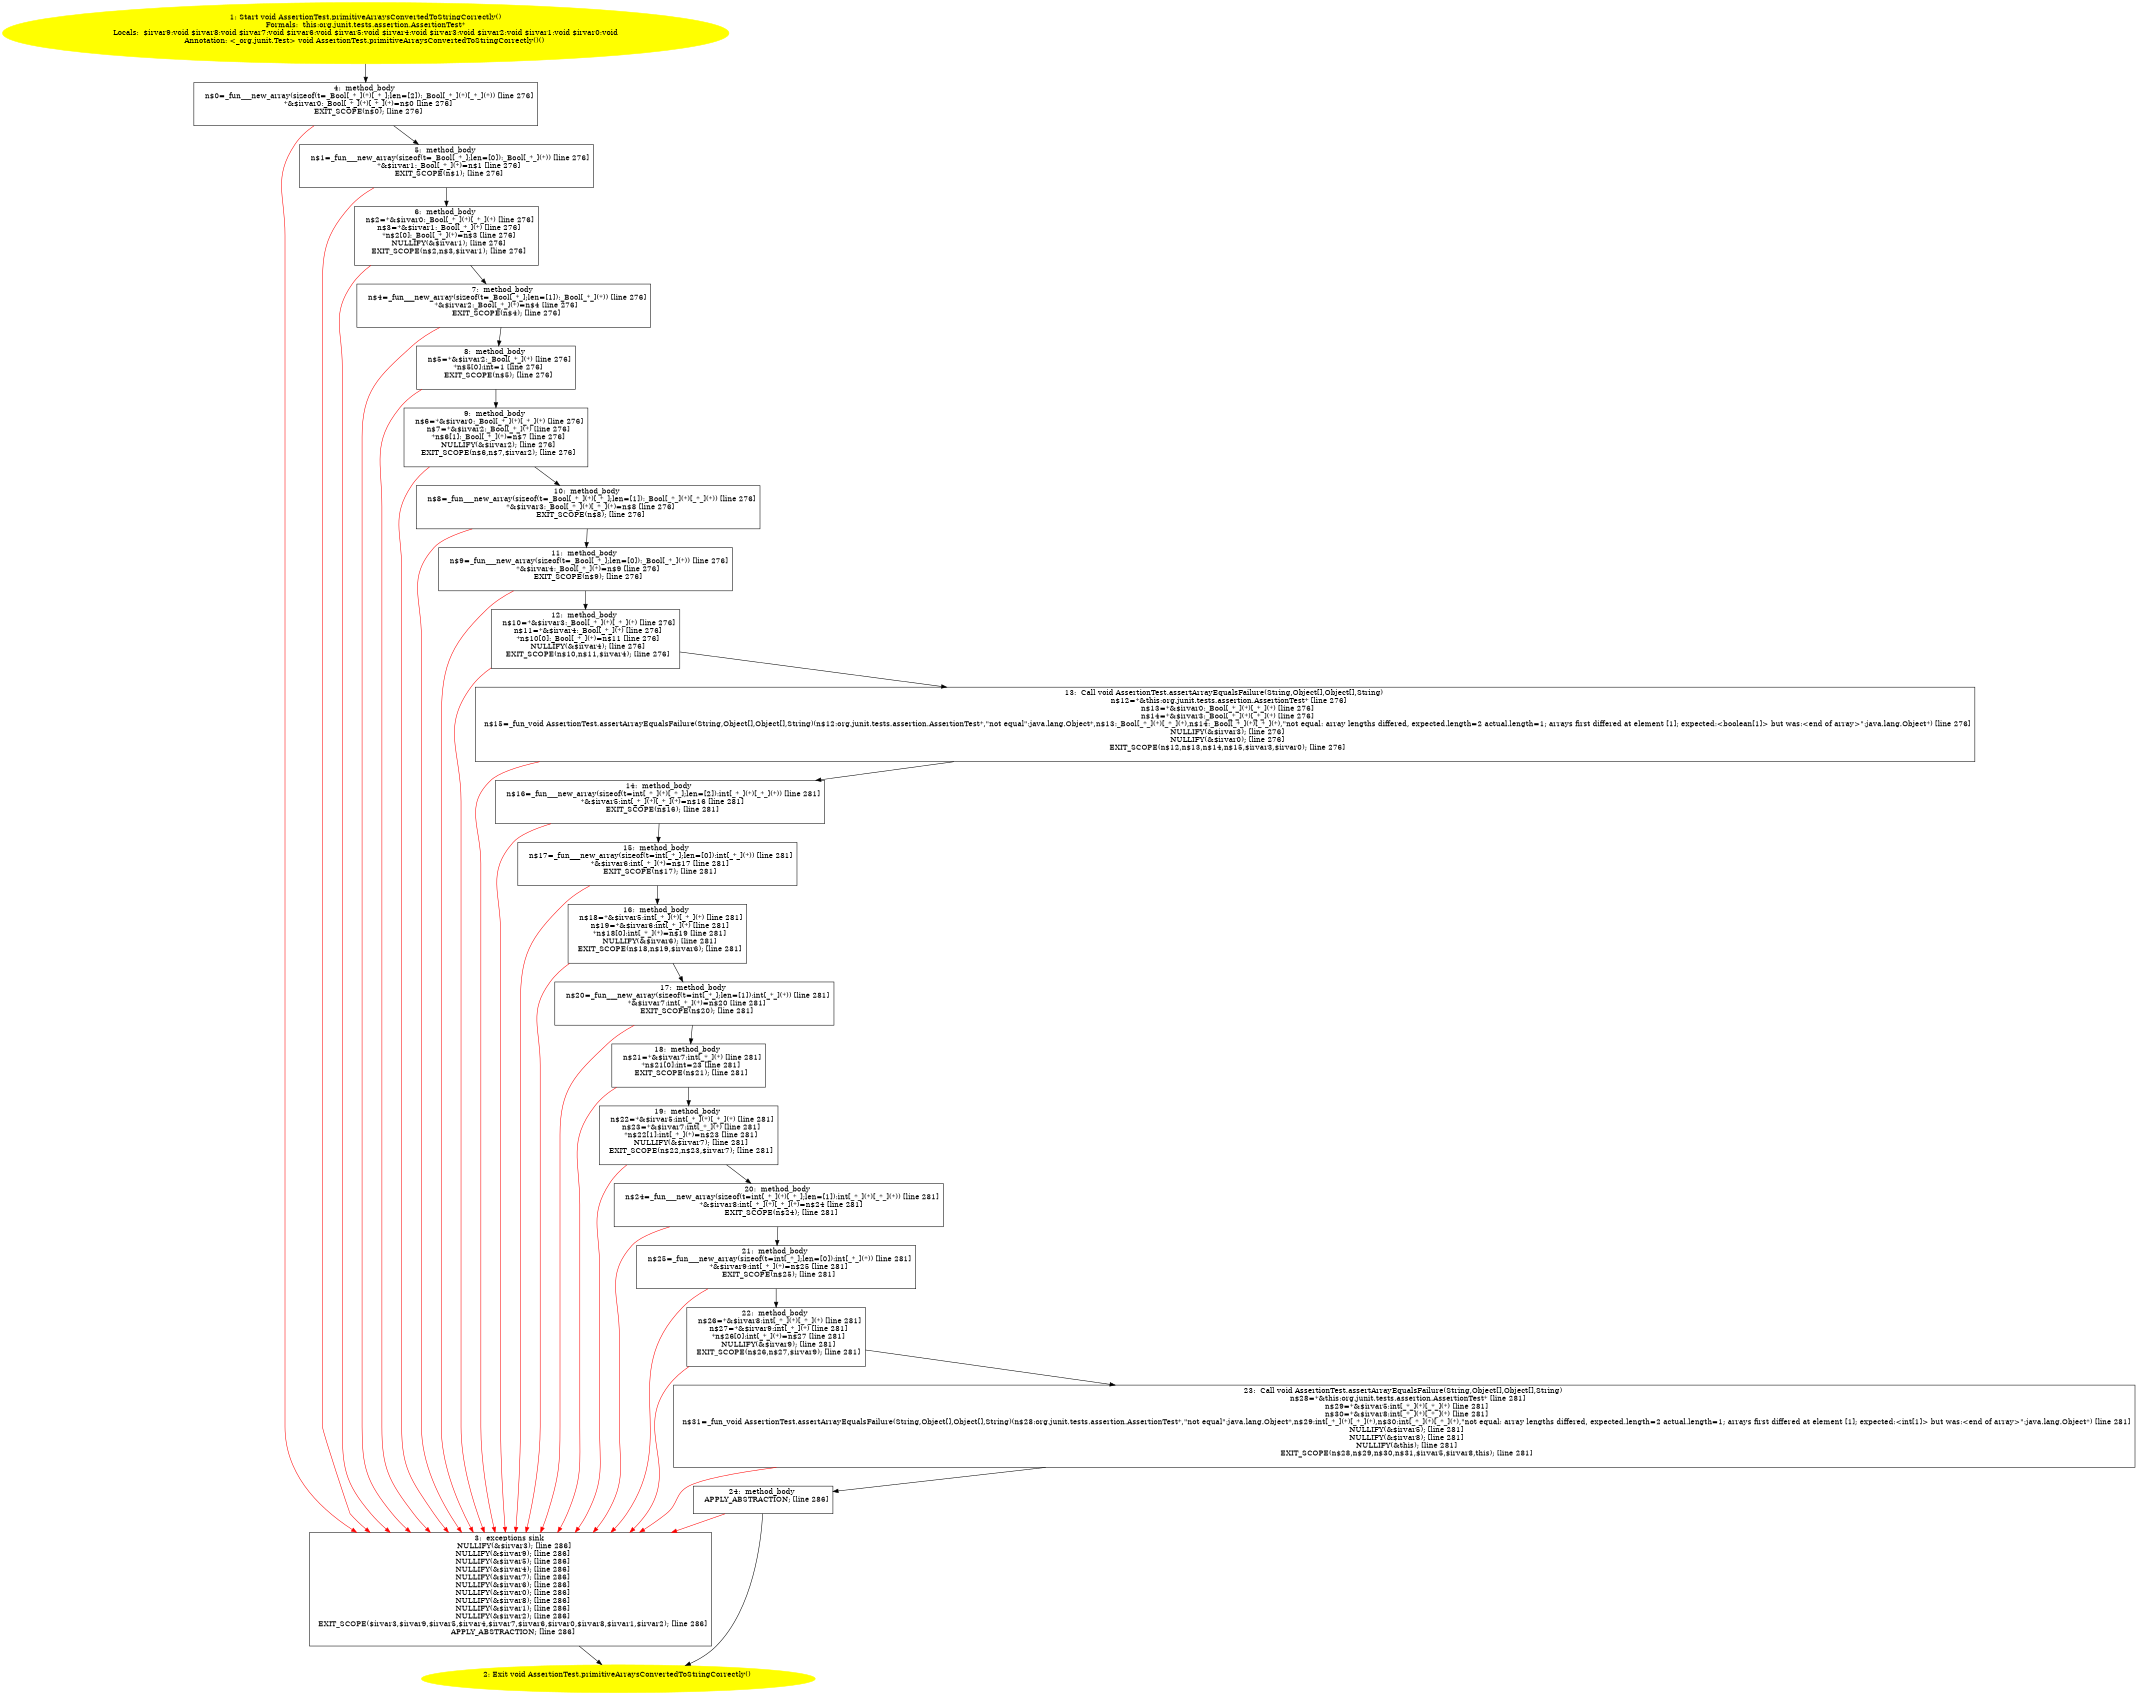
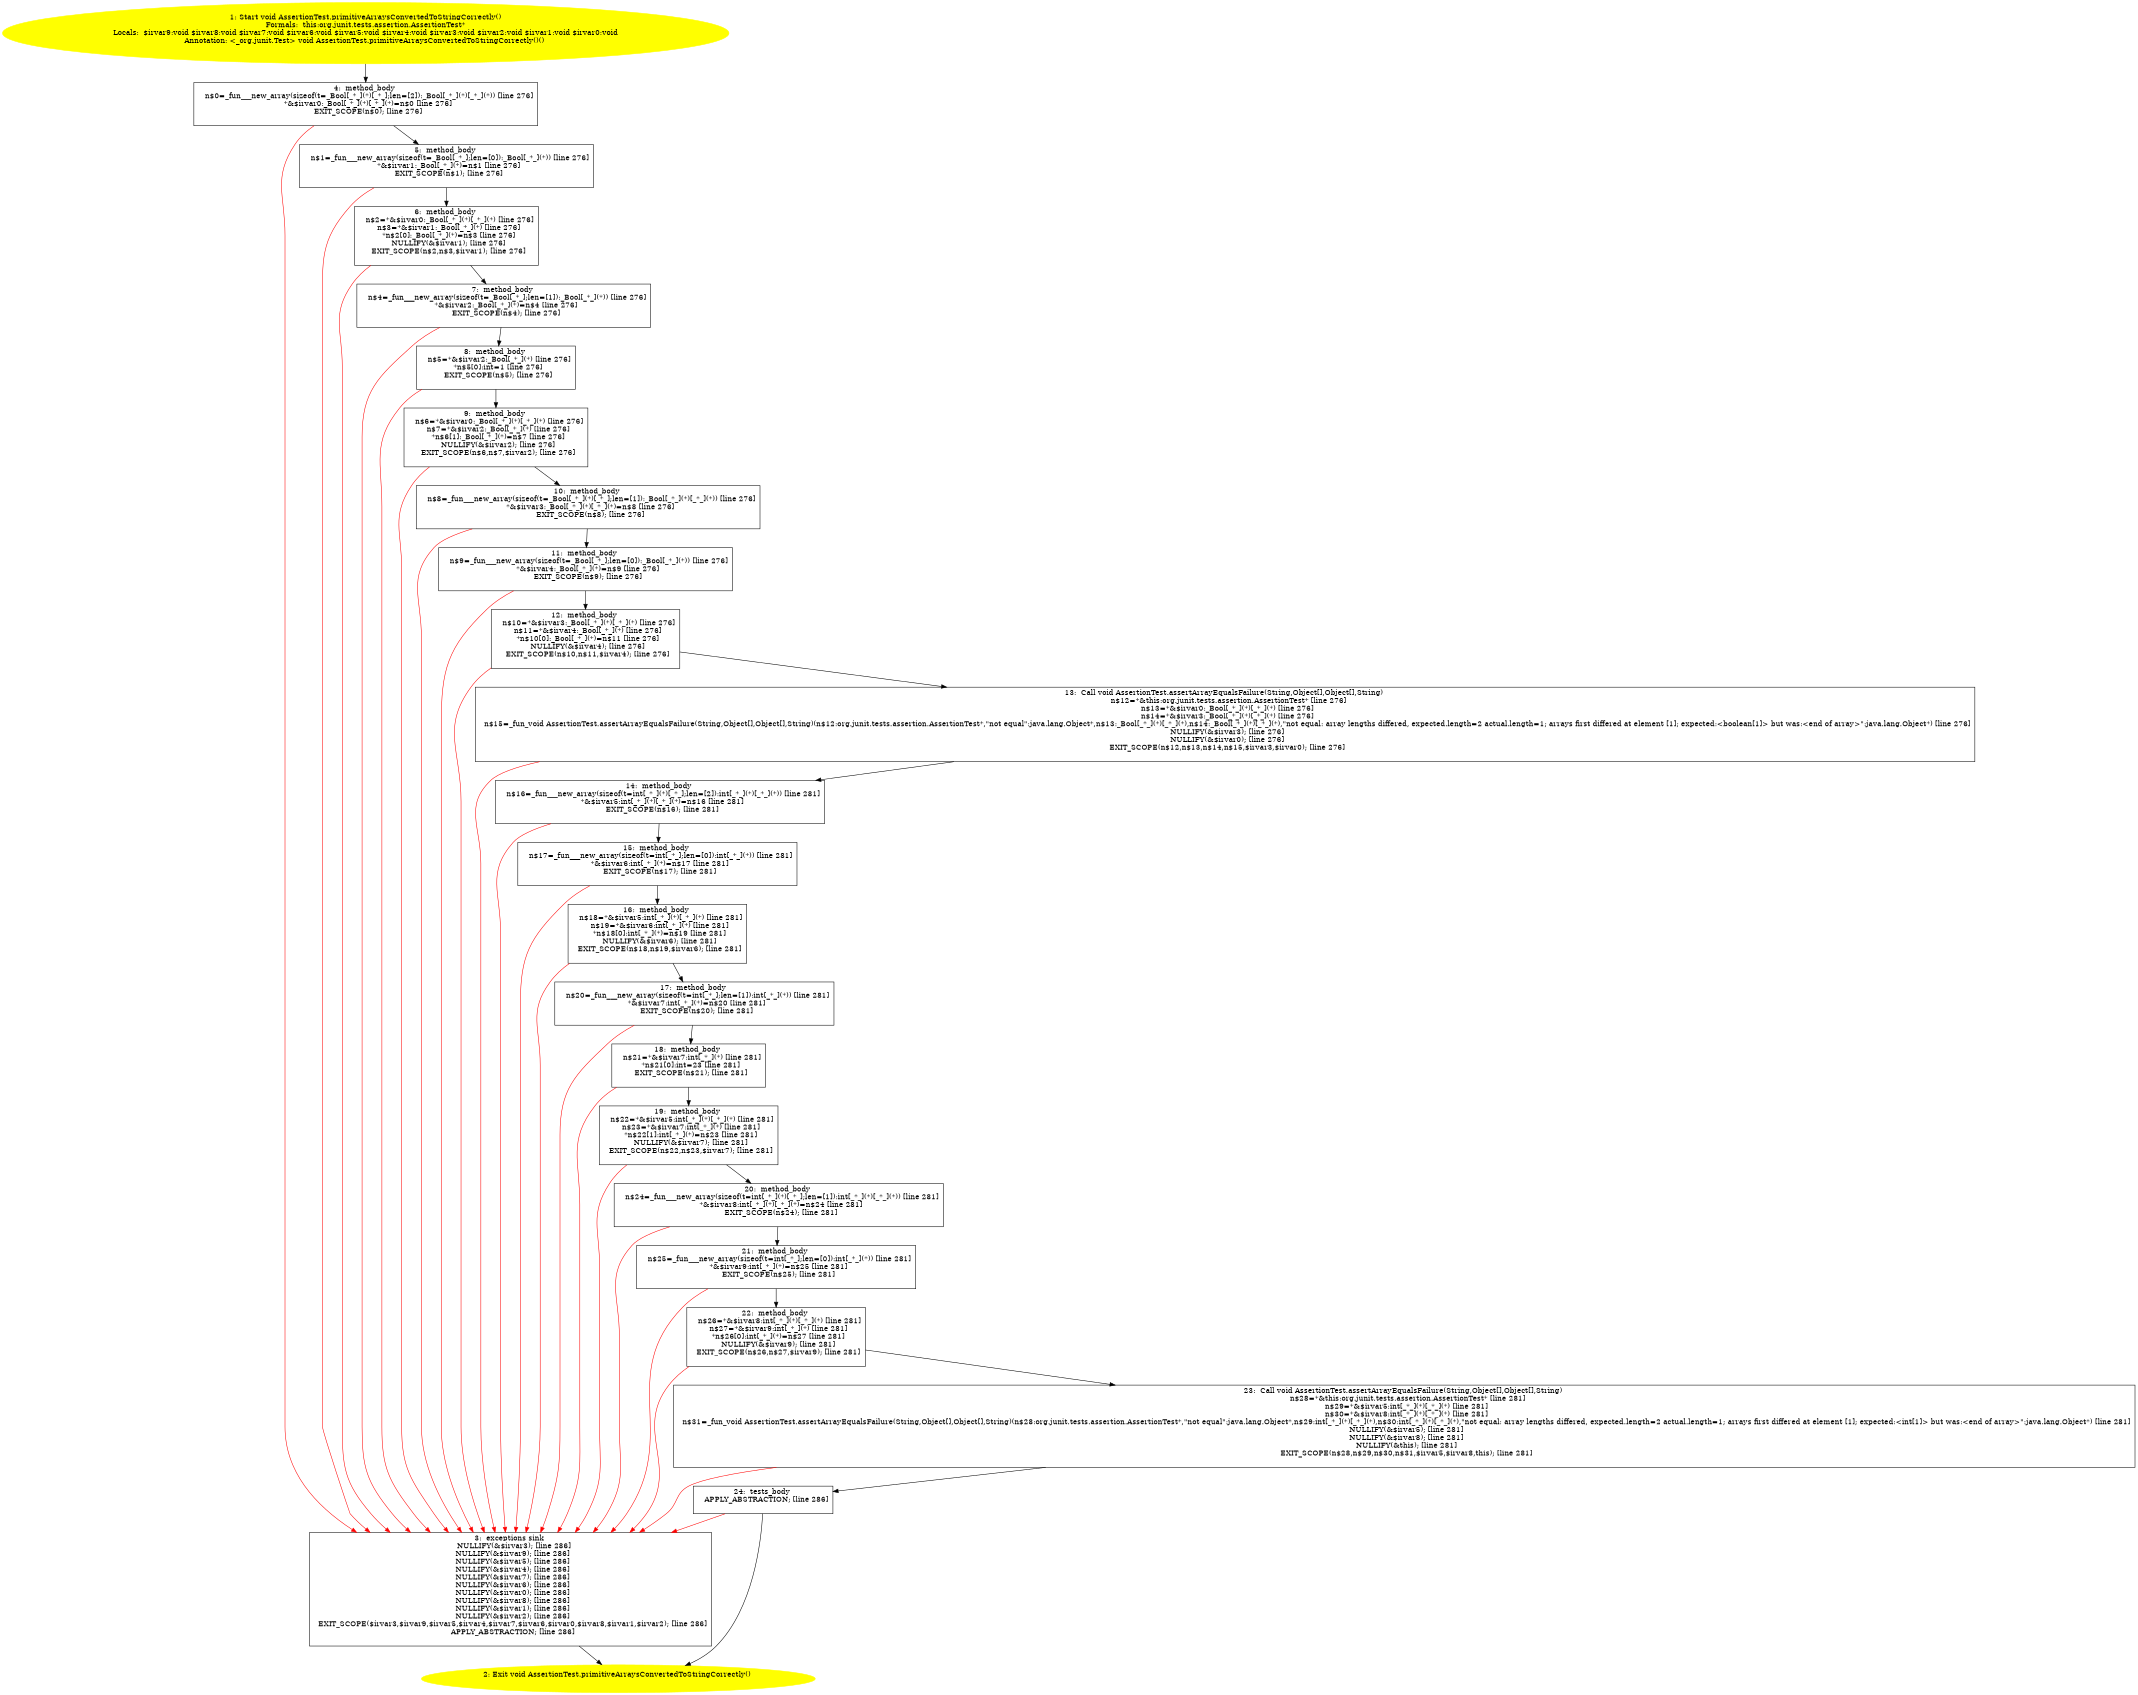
node "24:  method_body APPLY_ABSTRACTION; [line 286]": label "24:  method_body APPLY_ABSTRACTION; [line 286]" -> "24:  tests_body APPLY_ABSTRACTION; [line 286]"
